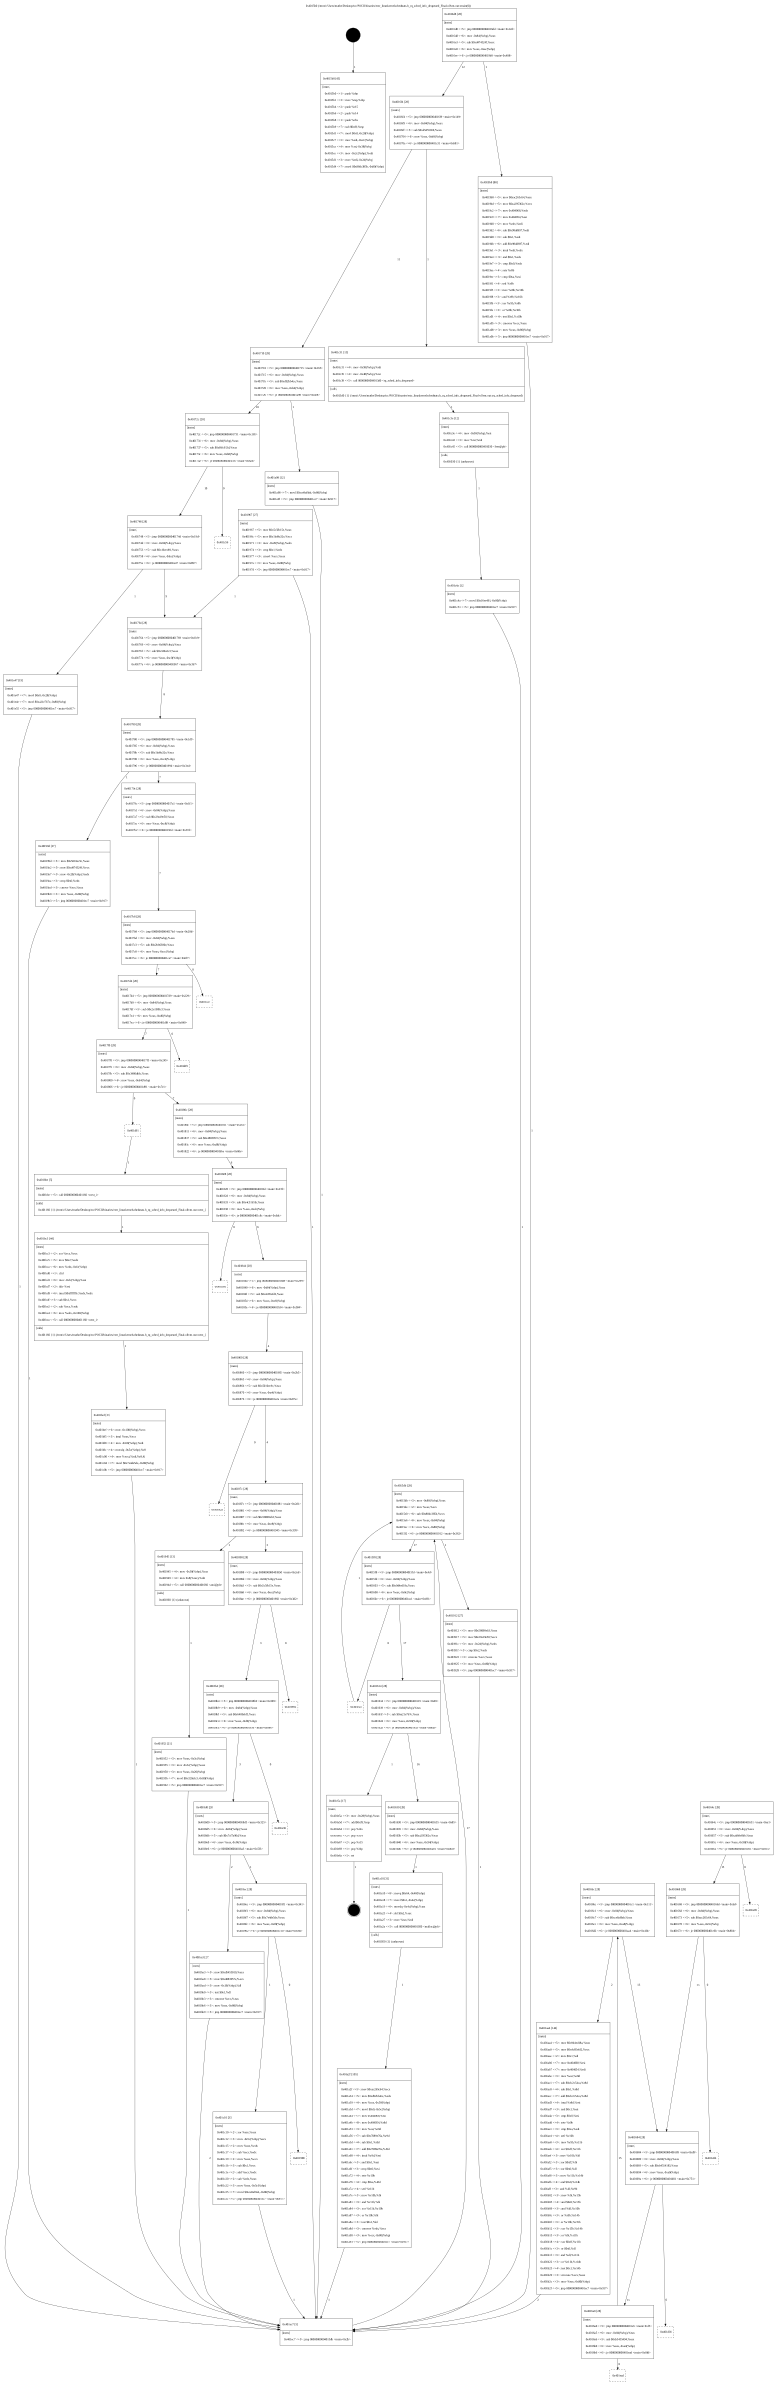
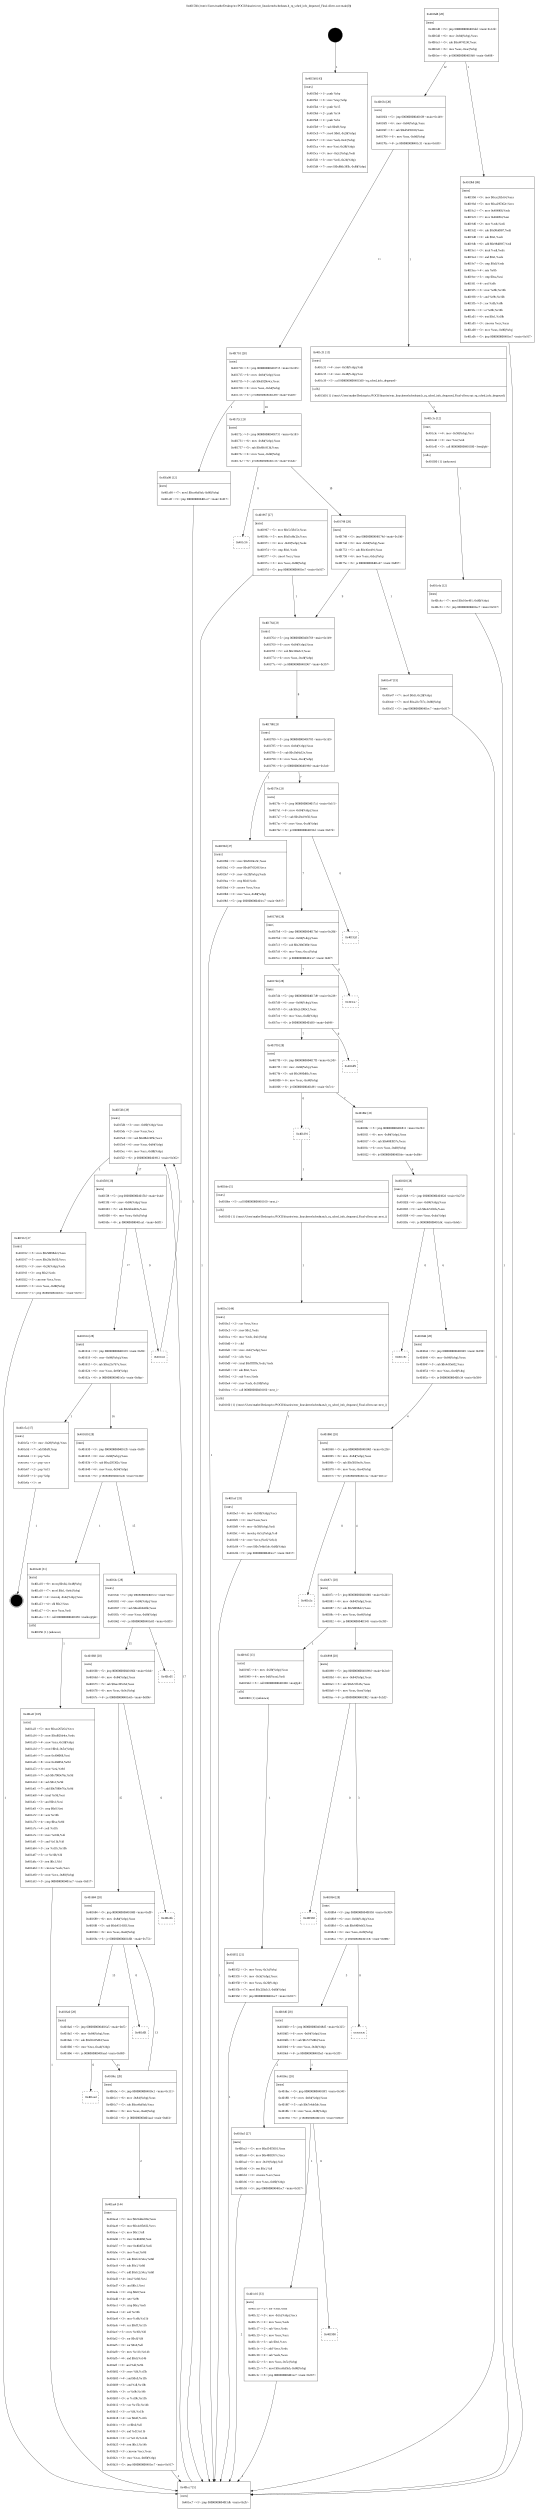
node "0x40192d": added
edge "0x401630 [28]" -> "0x40164c [28]": added, label "15"
